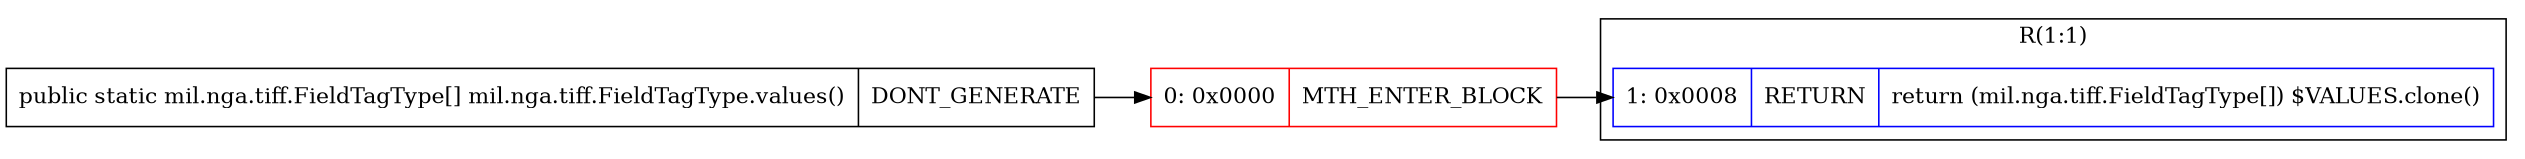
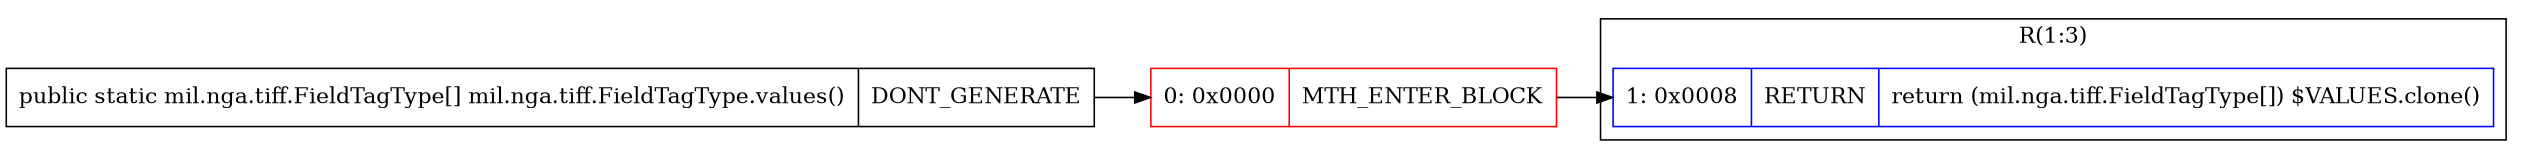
cluster "R(1:1)": label "R(1:1)" -> "R(1:3)"
